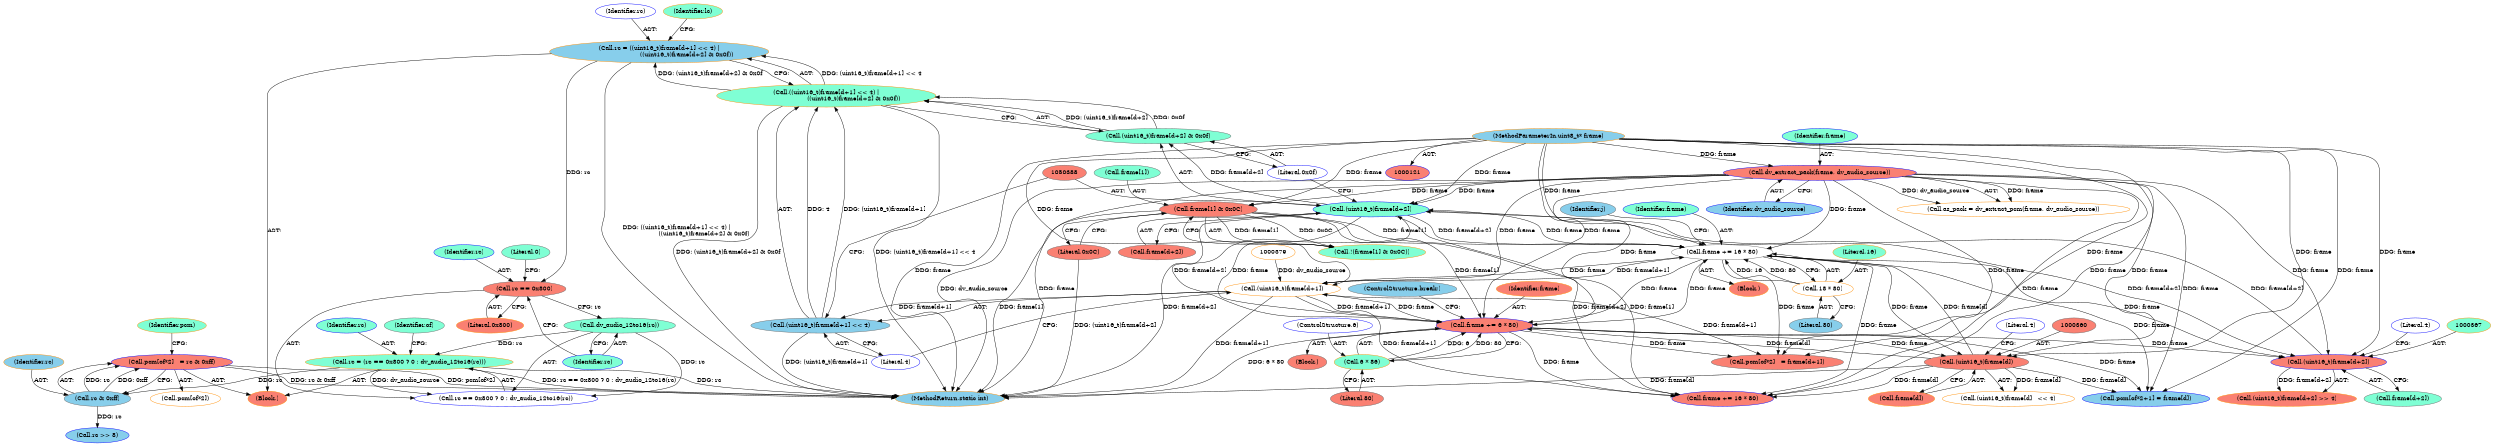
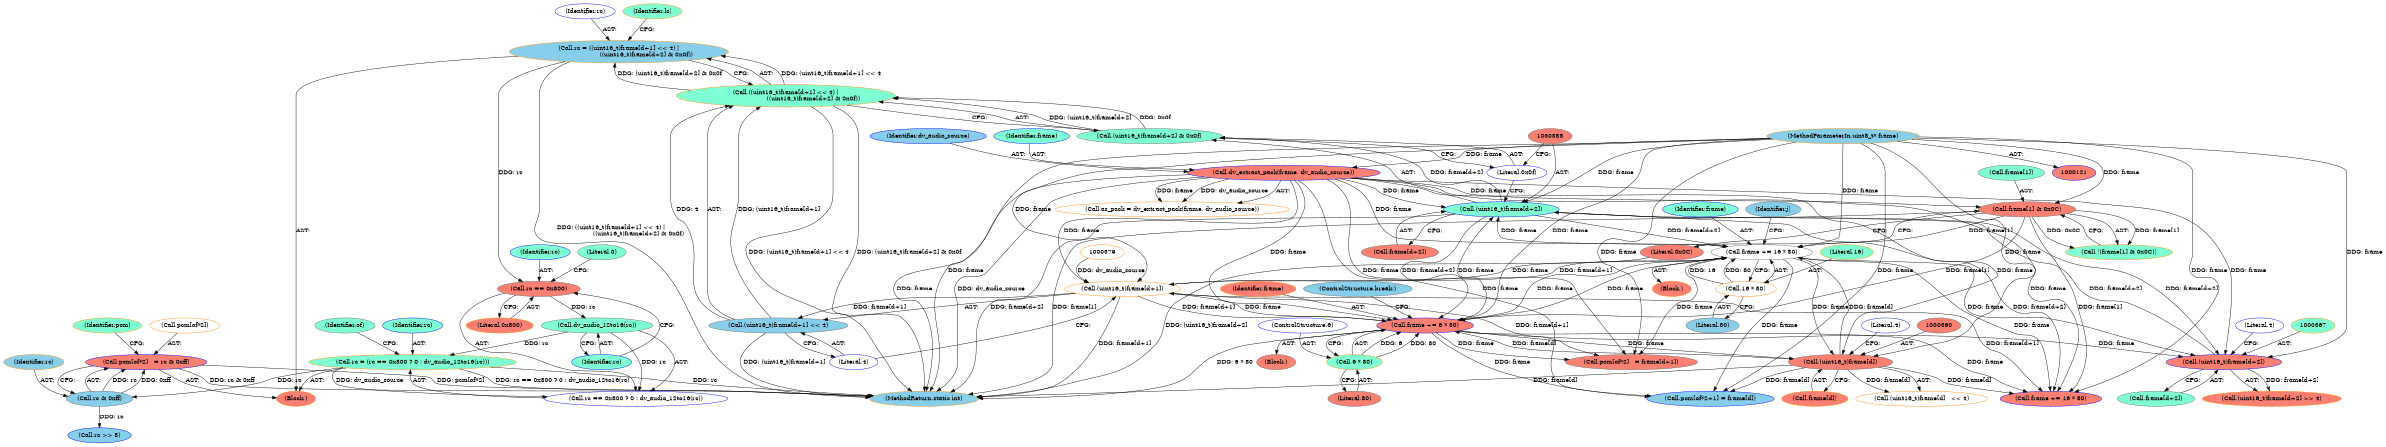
edge "(Call,dv_extract_pack(frame, dv_audio_source))" -> "(Identifier,dv_audio_source)": removed, label "CFG:"
node "(Call,as_pack = dv_extract_pcm(frame, dv_audio_source))": label "(Call,as_pack = dv_extract_pcm(frame, dv_audio_source))" -> "(Call,as_pack = dv_extract_pack(frame, dv_audio_source))"
edge "1050388" -> "(Call,(uint16_t)frame[d+1] << 4)": now "1050388" -> "(Literal,0x0f)"
node "(Call,18 * 80)": label "(Call,18 * 80)" -> "(Call,16 * 80)"
edge "(Call,rc == 0x800)" -> "(Call,dv_audio_12to16(rc))": label "CFG: rc" -> "DDG: rc"
node "(Call,6 * 86)": label "(Call,6 * 86)" -> "(Call,6 * 80)"
edge "(Call,pcm[of*2]   = rc & 0xff)" -> "(Call,pcm[of*2])": reversed
